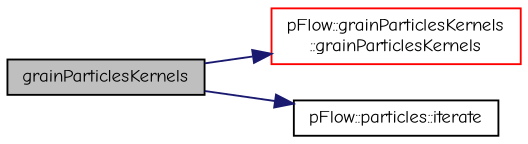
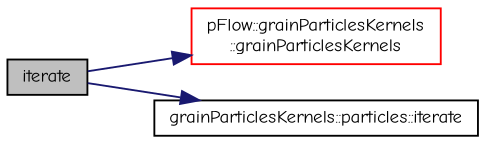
node "grainParticlesKernels": label "grainParticlesKernels" -> "iterate"
node "pFlow::particles::iterate": label "pFlow::particles::iterate" -> "grainParticlesKernels::particles::iterate"
